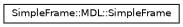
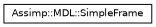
node "SimpleFrame::MDL::SimpleFrame": label "SimpleFrame::MDL::SimpleFrame" -> "Assimp::MDL::SimpleFrame"
